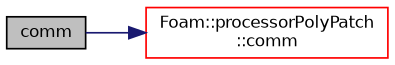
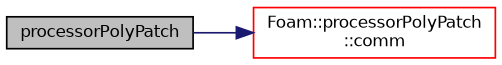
node "comm": label "comm" -> "processorPolyPatch"
